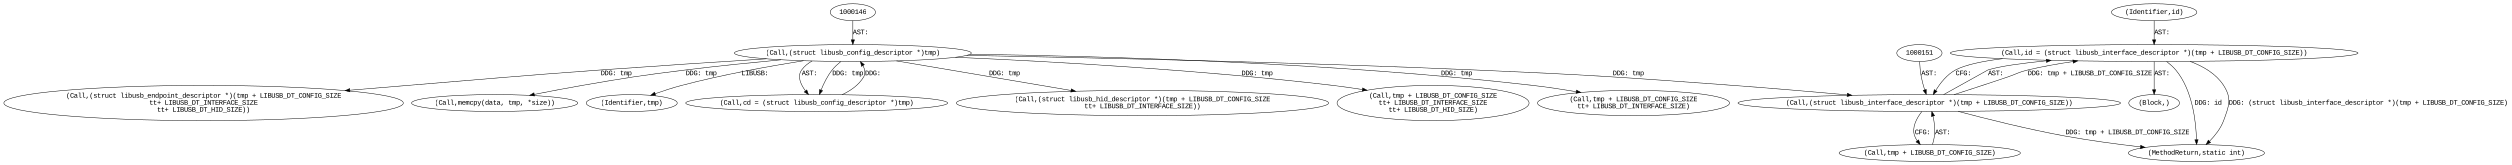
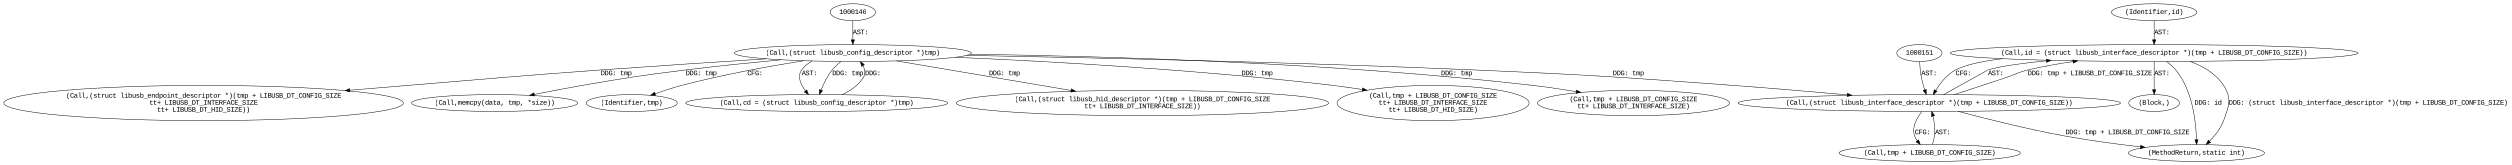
edge "(Call,(struct libusb_config_descriptor *)tmp)" -> "(Identifier,tmp)": label "LIBUSB: " -> "CFG: "
